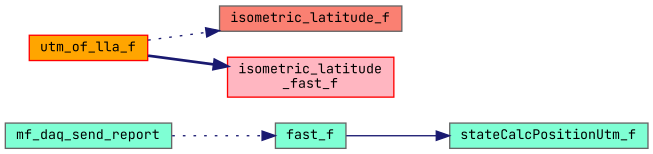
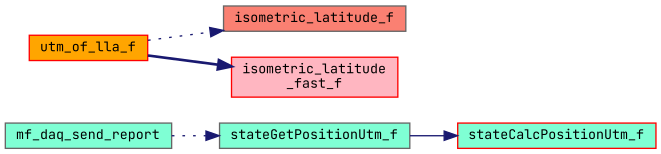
node "fast_f": label "fast_f" -> "stateGetPositionUtm_f"
node "stateCalcPositionUtm_f": color gray40 -> red
